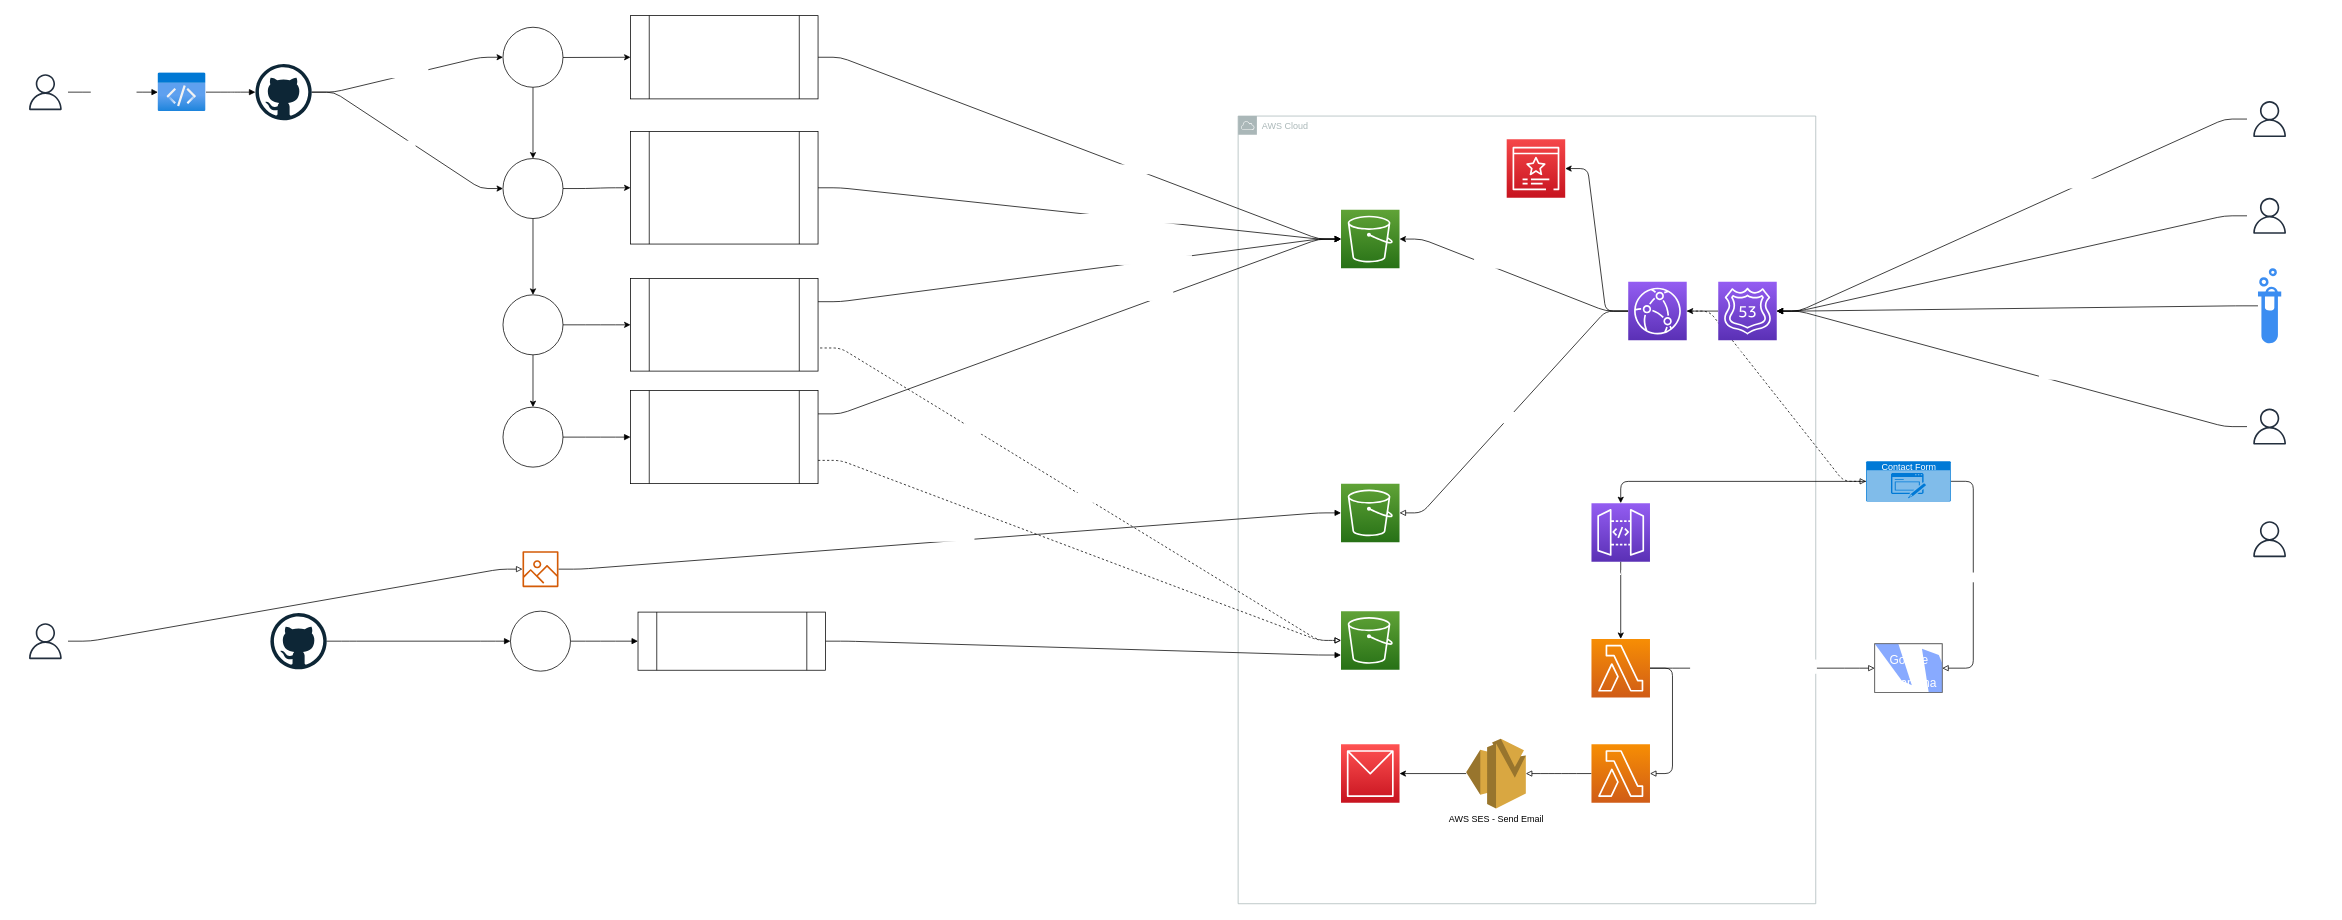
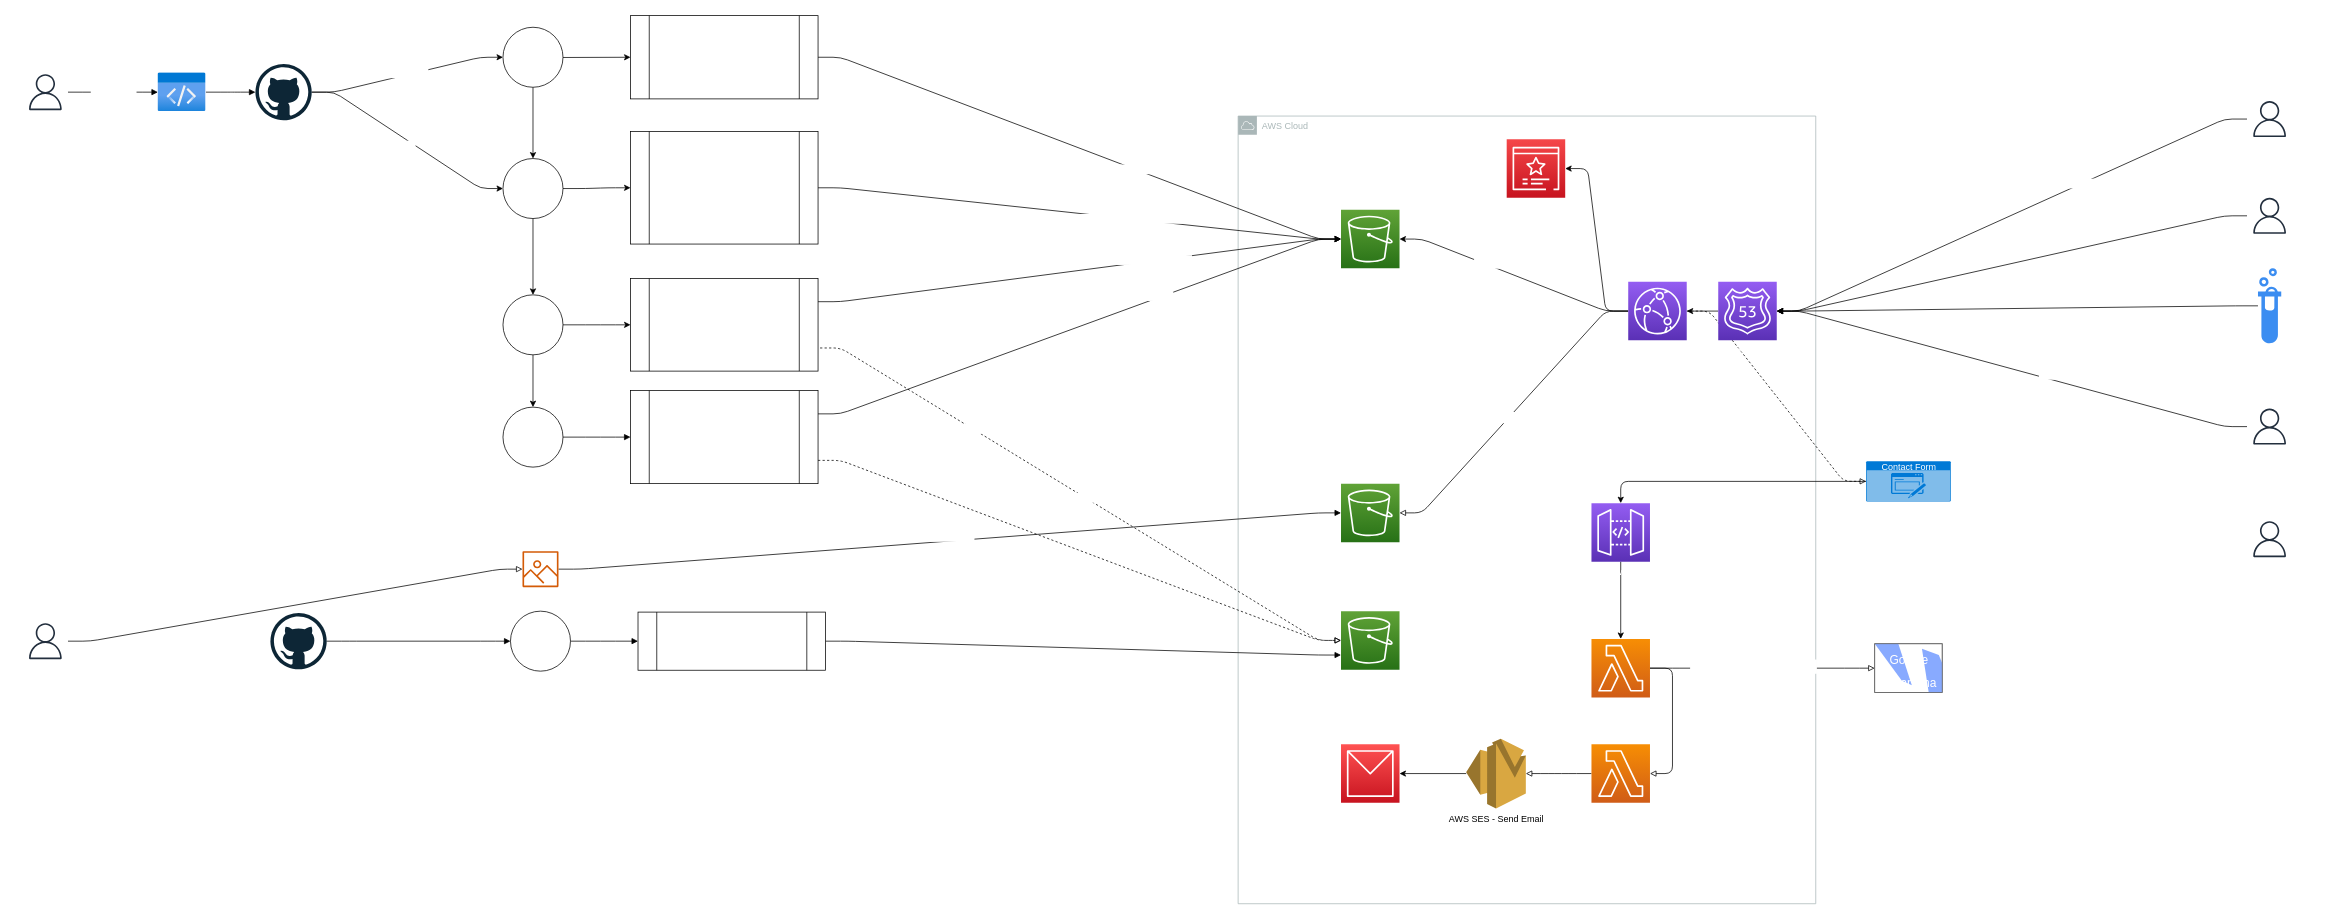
edge "Contact Form" -> "Google reCaptcha": removed, label "GET reCaptcha Token"
